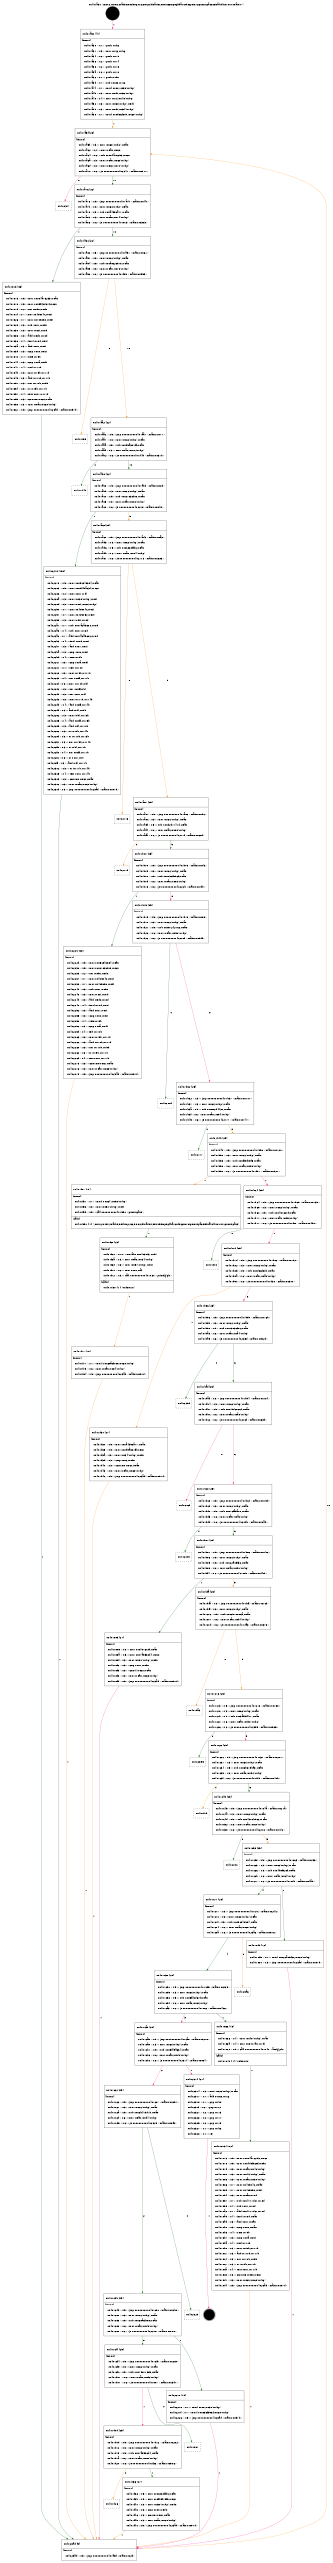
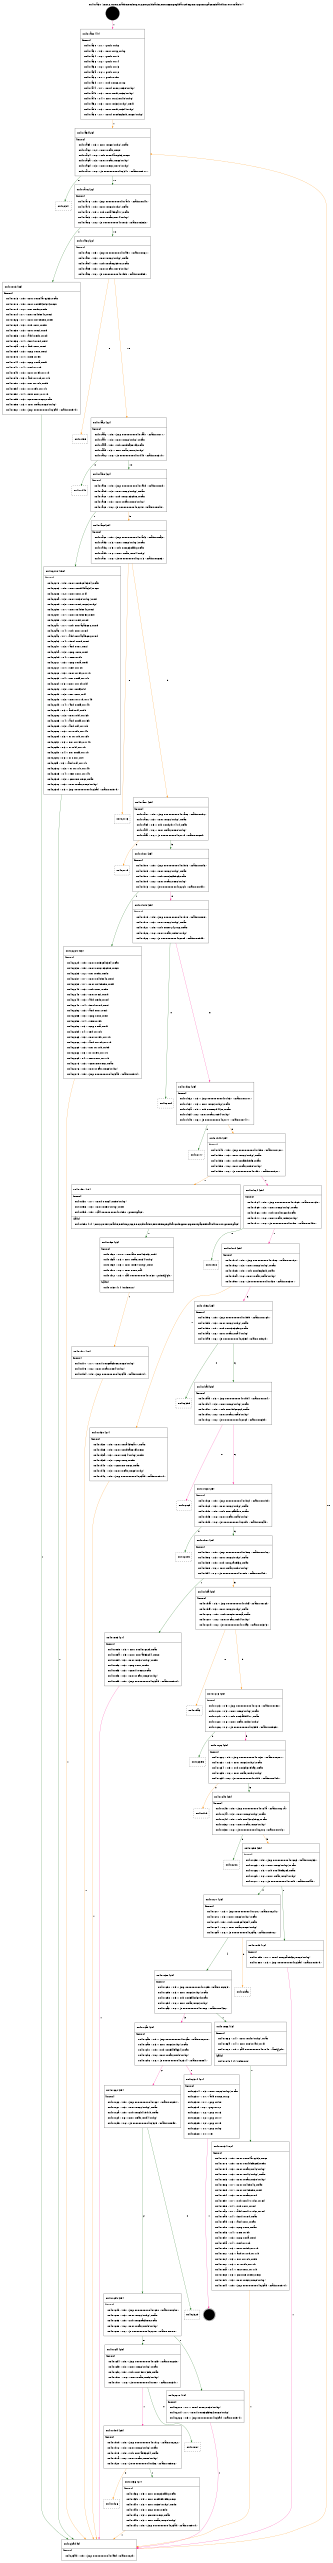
edge "0x401a5f [23]" -> "0x402341": color deeppink -> darkgreen
